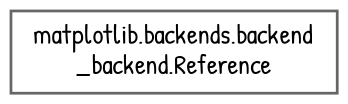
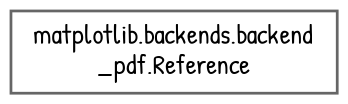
node "matplotlib.backends.backend _backend.Reference": label "matplotlib.backends.backend _backend.Reference" -> "matplotlib.backends.backend _pdf.Reference"
